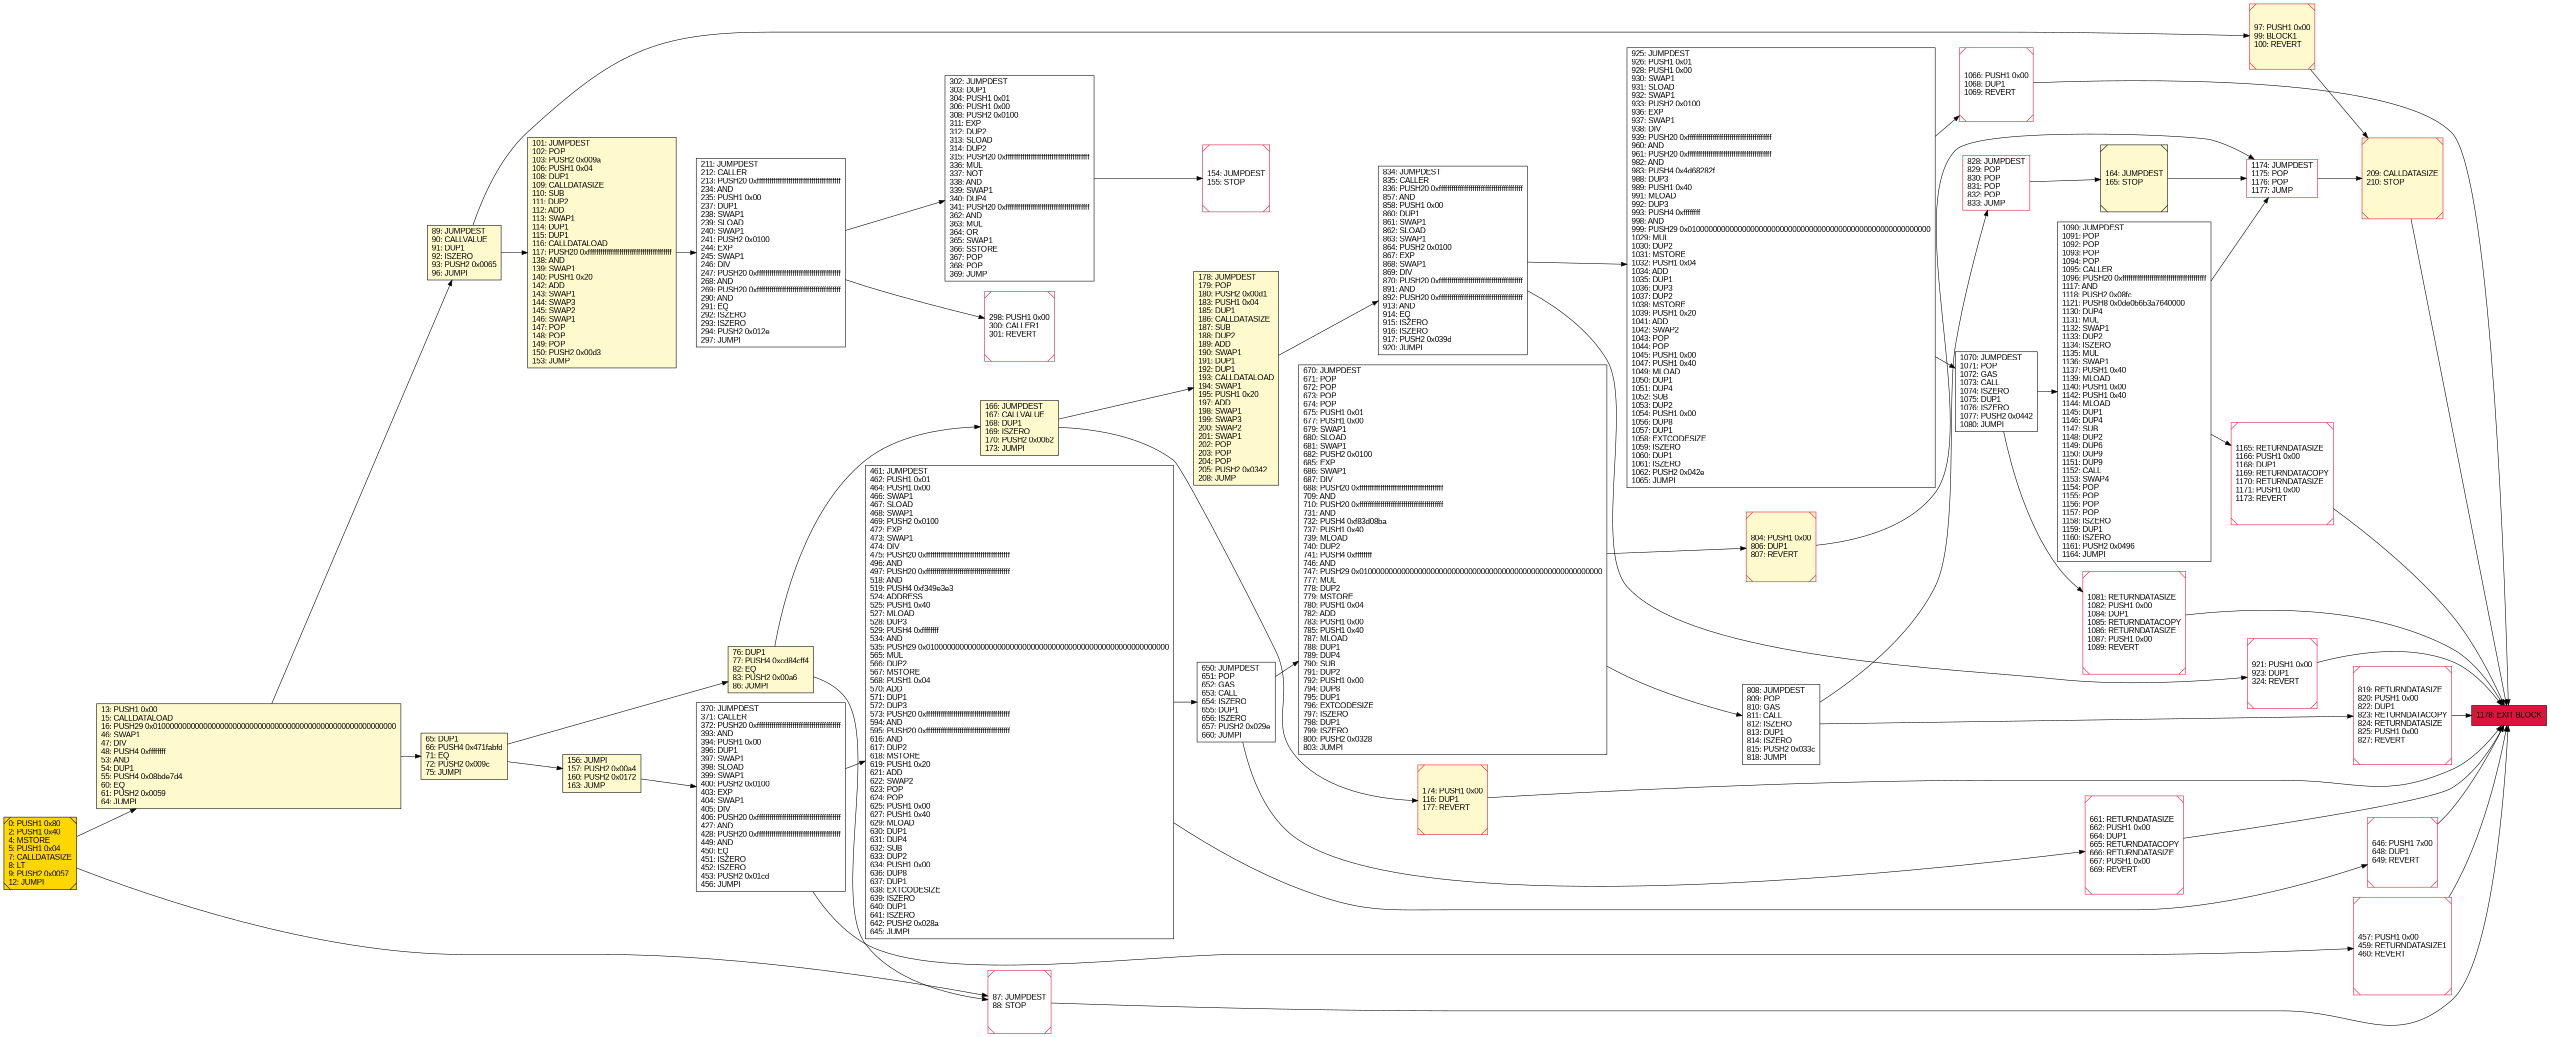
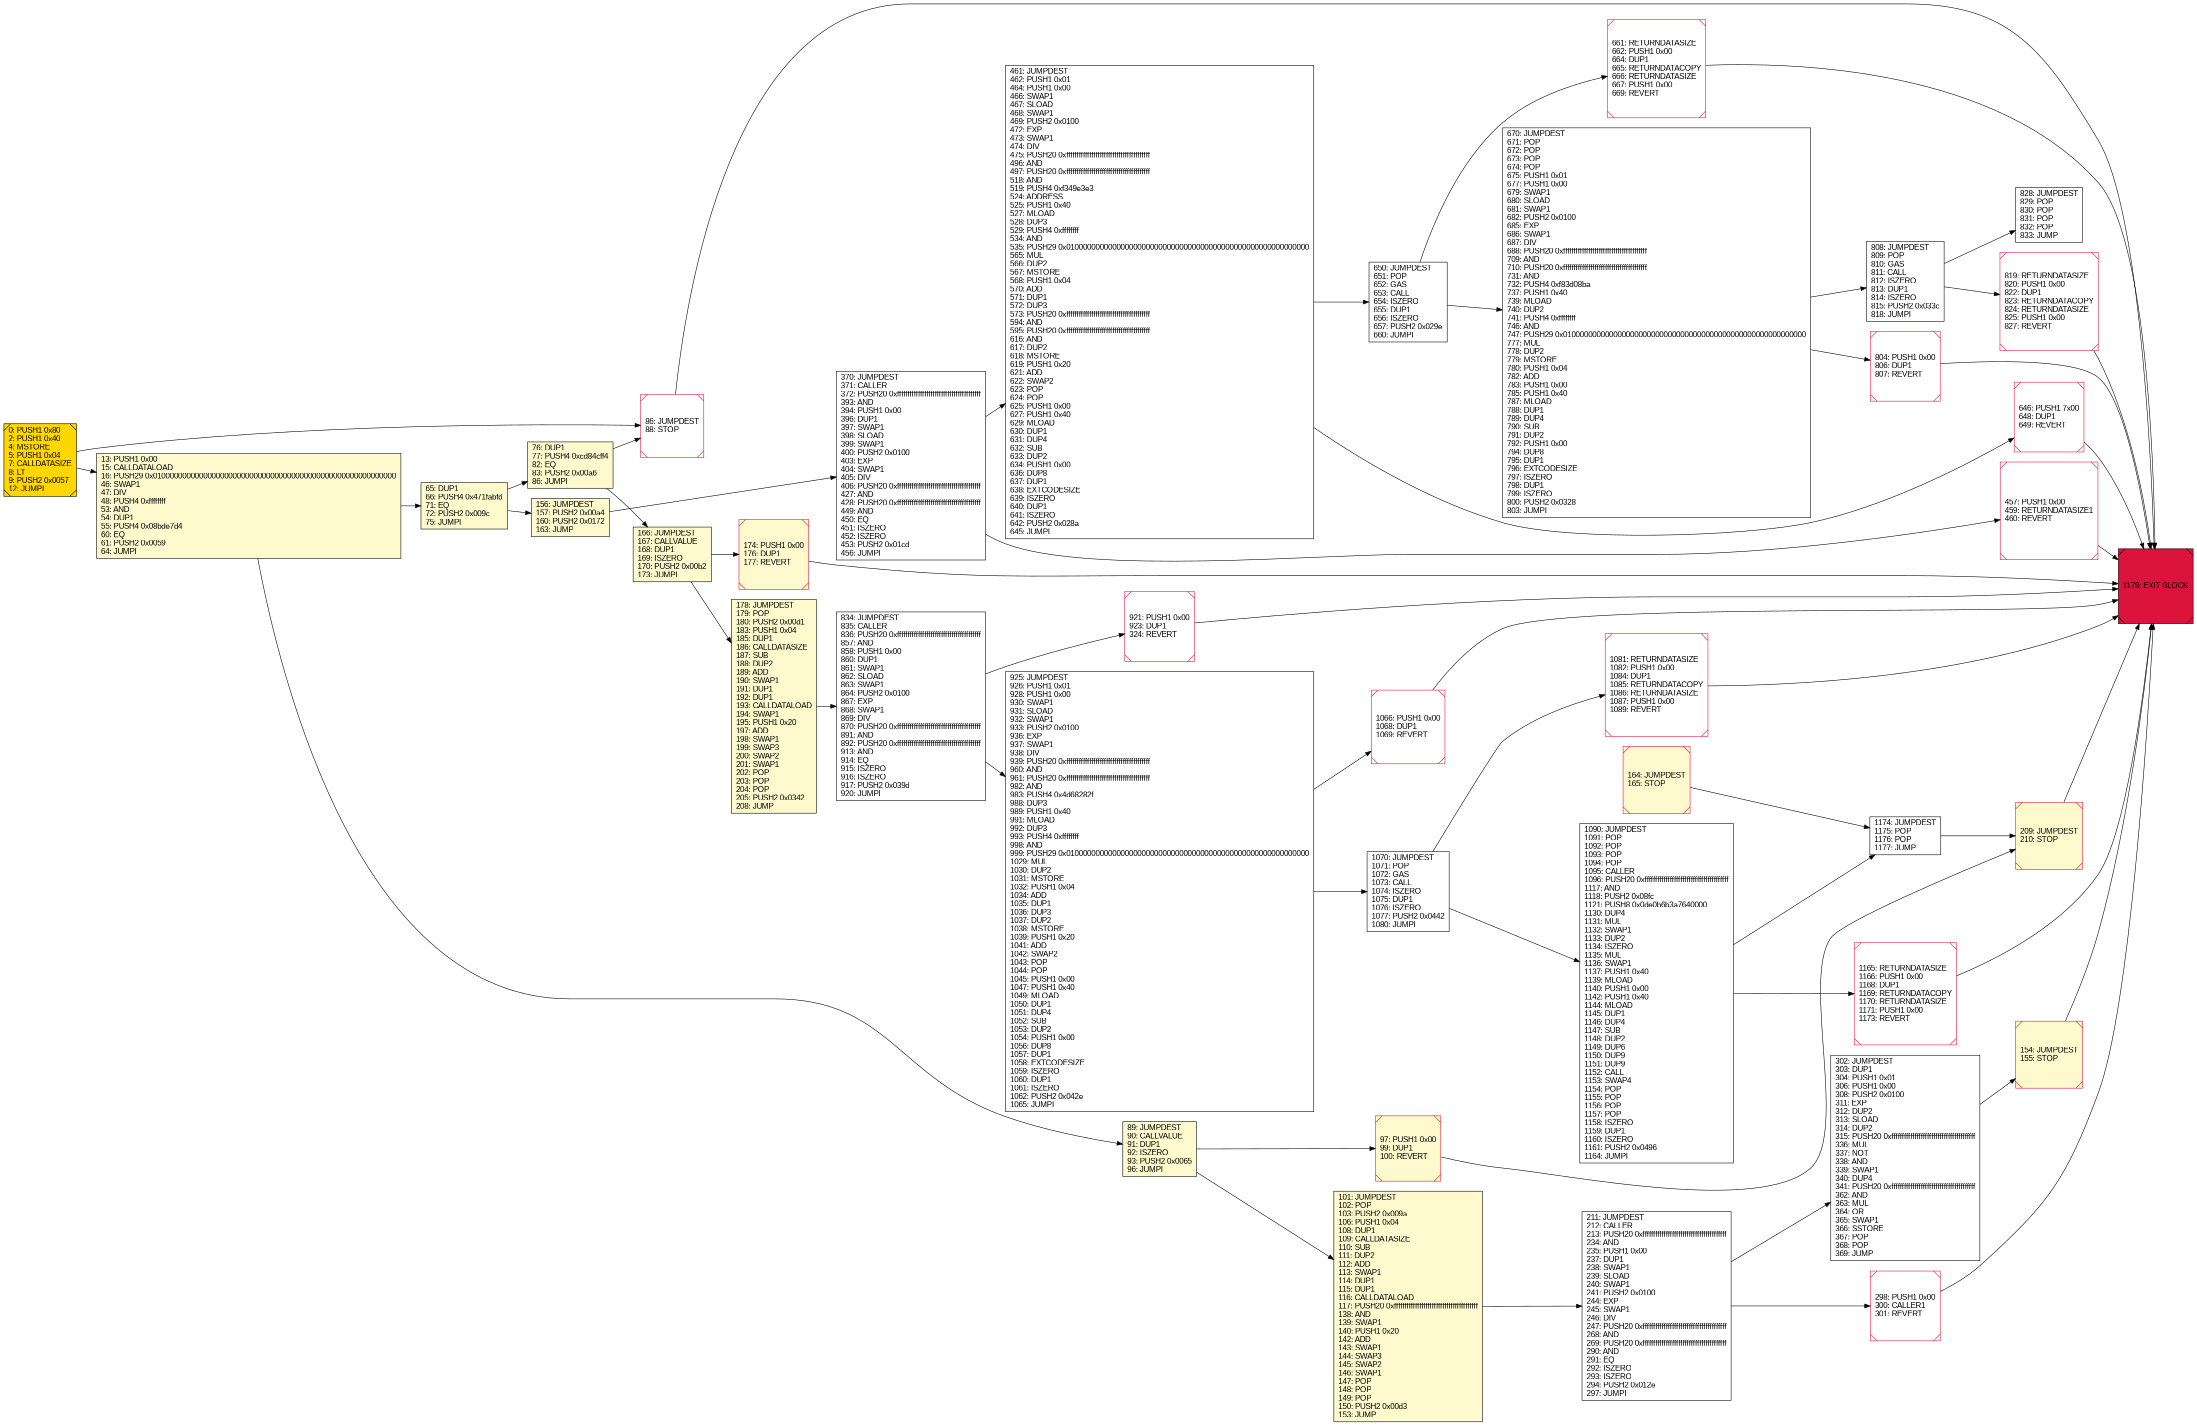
node "97: PUSH1 0x00 99: BLOCK1 100: REVERT": label "97: PUSH1 0x00 99: BLOCK1 100: REVERT" -> "97: PUSH1 0x00 99: DUP1 100: REVERT"
node "154: JUMPDEST 155: STOP": fillcolor white -> lemonchiffon
node "164: JUMPDEST 165: STOP": color black -> crimson
node "1174: JUMPDEST 1175: POP 1176: POP 1177: JUMP": color crimson -> black
node "209: CALLDATASIZE 210: STOP": label "209: CALLDATASIZE 210: STOP" -> "209: JUMPDEST 210: STOP"
edge "828: JUMPDEST 829: POP 830: POP 831: POP 832: POP 833: JUMP" -> "164: JUMPDEST 165: STOP": removed
node "828: JUMPDEST 829: POP 830: POP 831: POP 832: POP 833: JUMP": color crimson -> black
edge "804: PUSH1 0x00 806: DUP1 807: REVERT" -> "1174: JUMPDEST 1175: POP 1176: POP 1177: JUMP": now "804: PUSH1 0x00 806: DUP1 807: REVERT" -> "1178: EXIT BLOCK"
node "804: PUSH1 0x00 806: DUP1 807: REVERT": fillcolor lemonchiffon -> white
node "1178: EXIT BLOCK": shape box -> Msquare
node "156: JUMPI 157: PUSH2 0x00a4 160: PUSH2 0x0172 163: JUMP": label "156: JUMPI 157: PUSH2 0x00a4 160: PUSH2 0x0172 163: JUMP" -> "156: JUMPDEST 157: PUSH2 0x00a4 160: PUSH2 0x0172 163: JUMP"
node "174: PUSH1 0x00 116: DUP1 177: REVERT": label "174: PUSH1 0x00 116: DUP1 177: REVERT" -> "174: PUSH1 0x00 176: DUP1 177: REVERT"
edge "154: JUMPDEST 155: STOP" -> "1178: EXIT BLOCK": added
edge "298: PUSH1 0x00 300: CALLER1 301: REVERT" -> "1178: EXIT BLOCK": added
node "87: JUMPDEST 88: STOP": label "87: JUMPDEST 88: STOP" -> "86: JUMPDEST 88: STOP"
